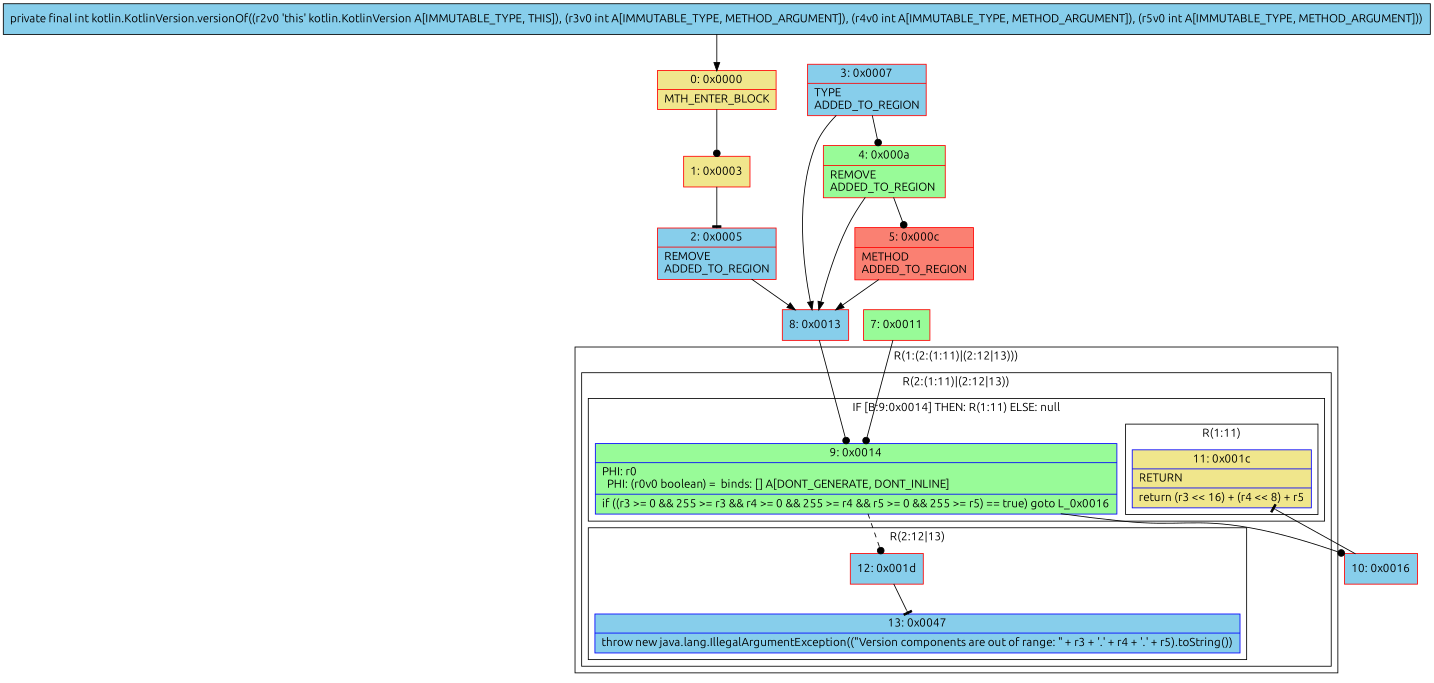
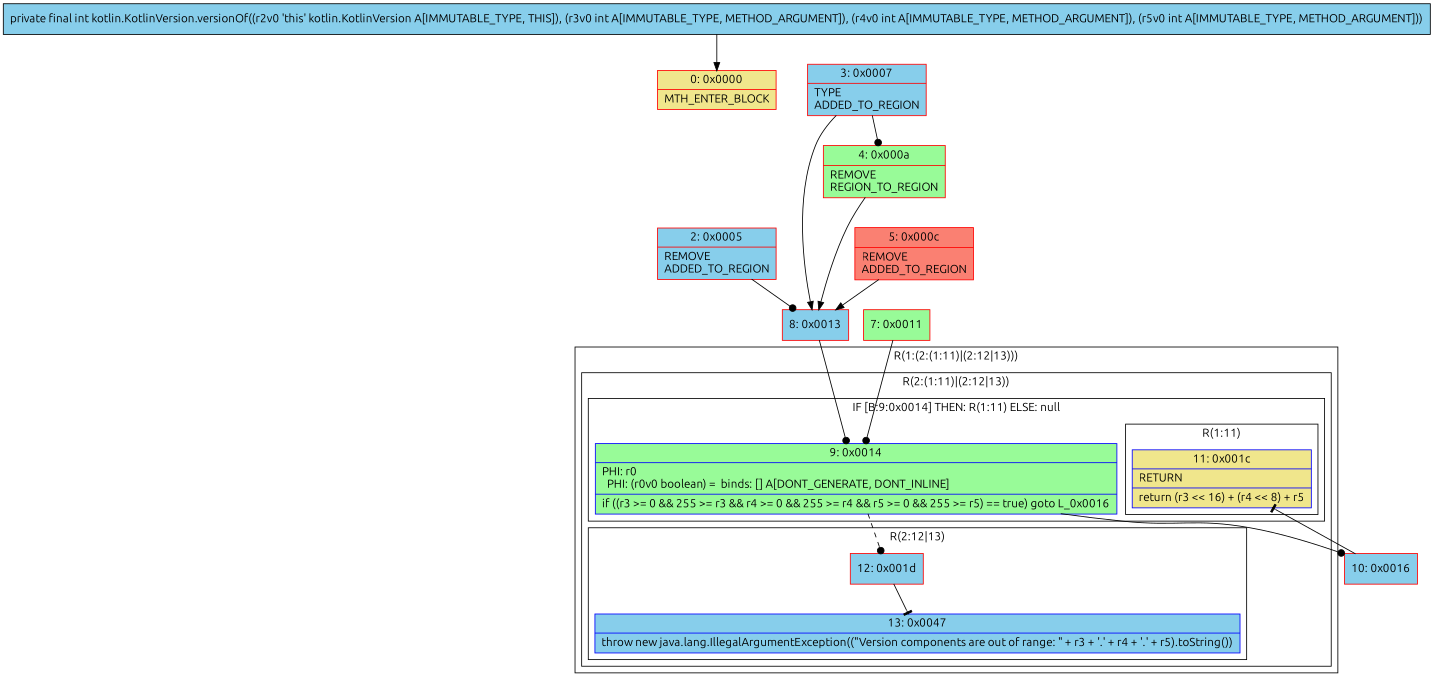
node "1: 0x0003": removed
node "4: 0x000a": text "ADDED_TO_REGION" -> "REGION_TO_REGION"
edge "4: 0x000a" -> "5: 0x000c": removed
node "5: 0x000c": text "METHOD" -> "REMOVE"
edge "2: 0x0005" -> "8: 0x0013": arrowhead normal -> dot
